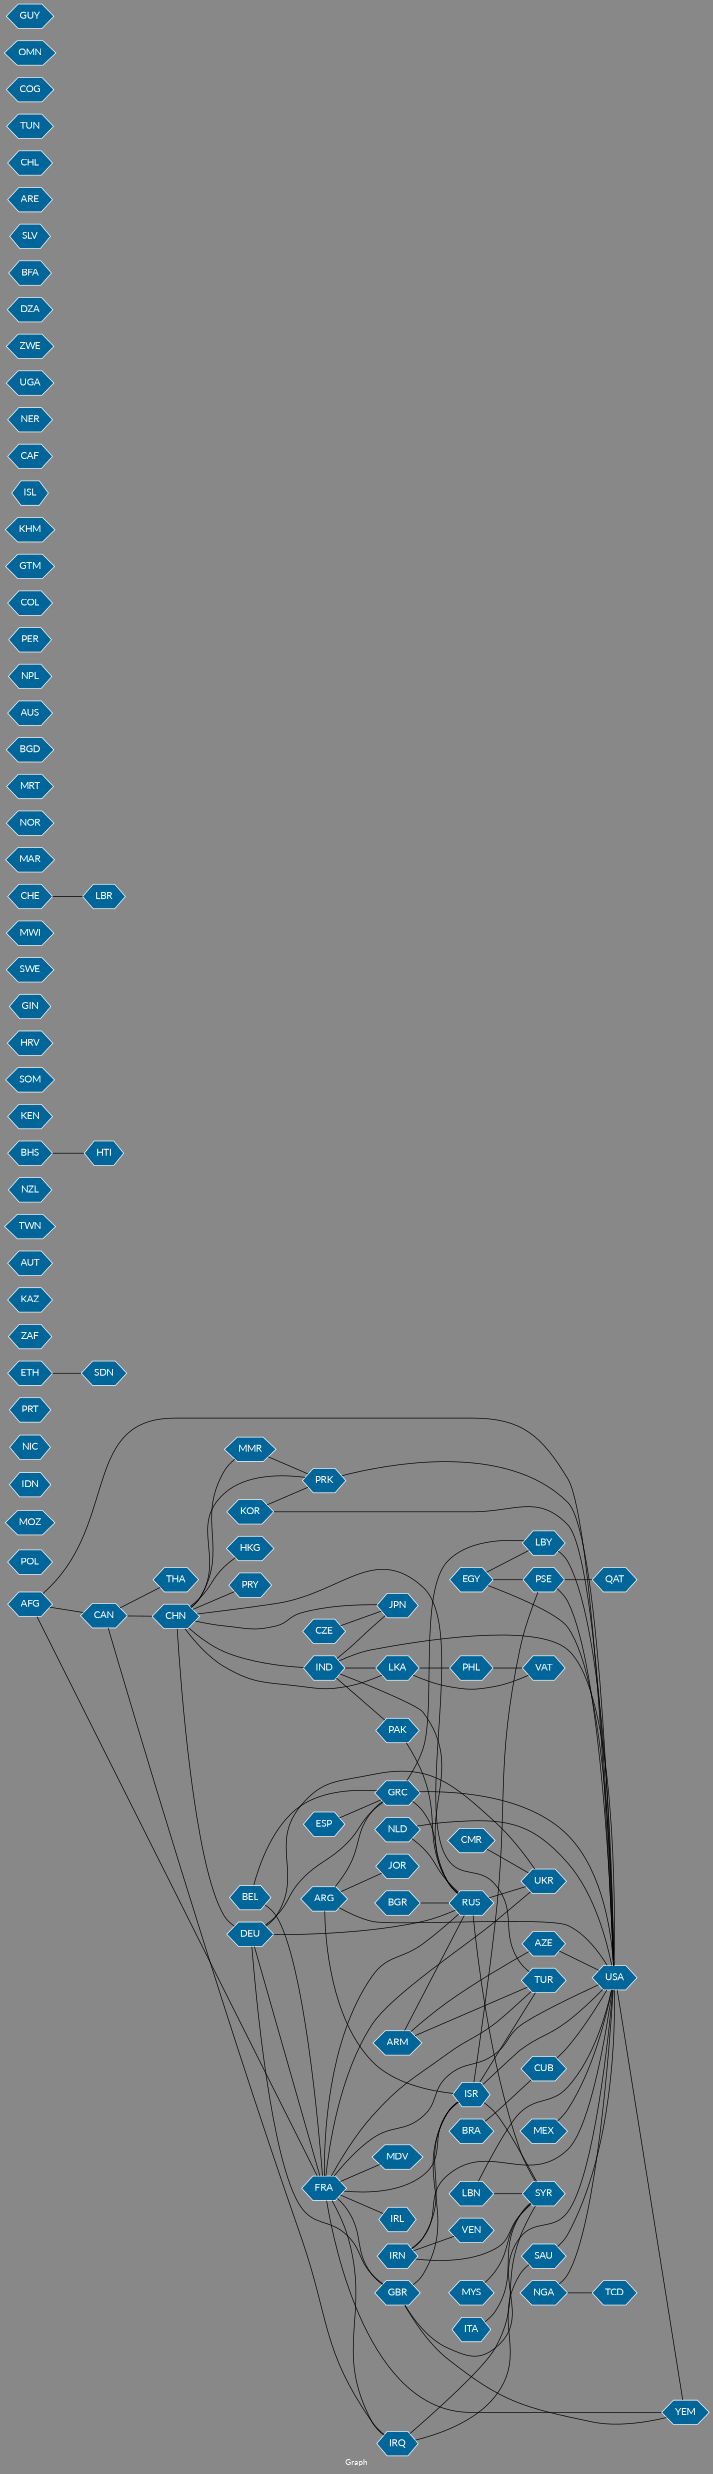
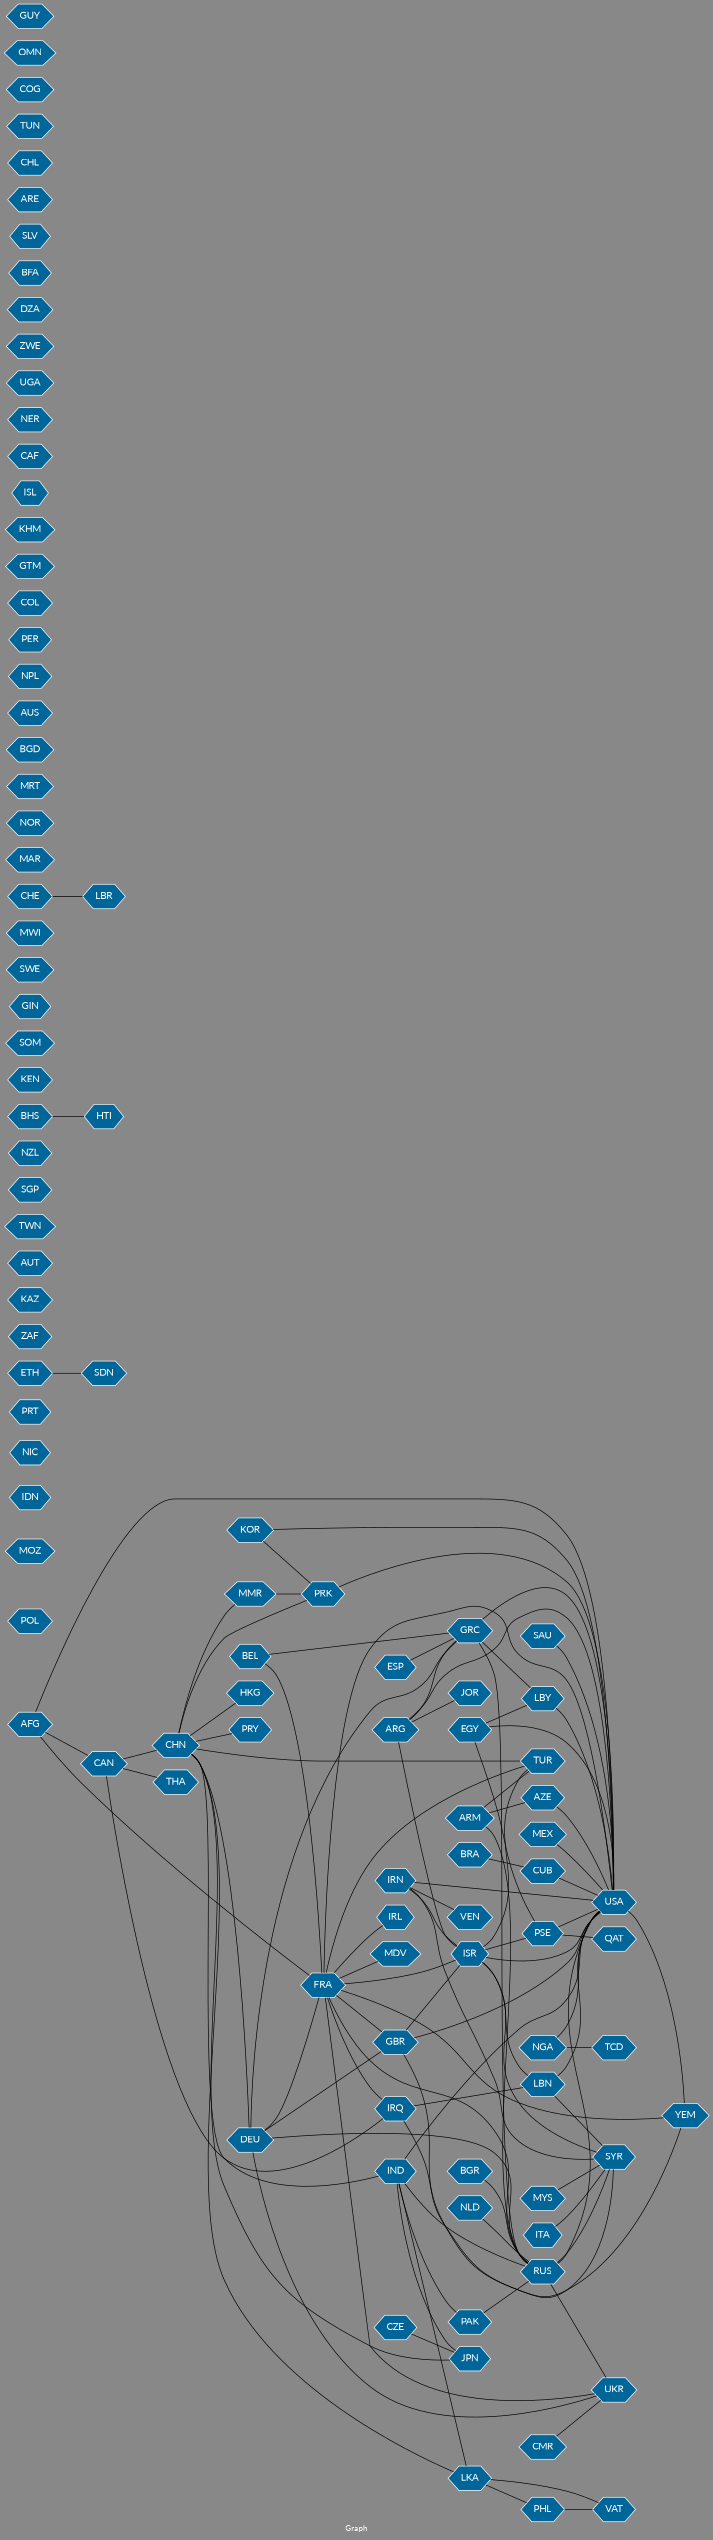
node "HRV": removed
node "SGP": added
edge "NLD" -- "USA": now "RUS" -- "USA"
edge "ISR" -- "LBN": added
edge "SAU" -- "IRQ": now "LBN" -- "IRQ"
